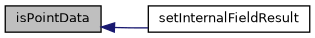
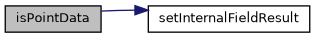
edge "setInternalFieldResult" -> "isPointData": reversed
